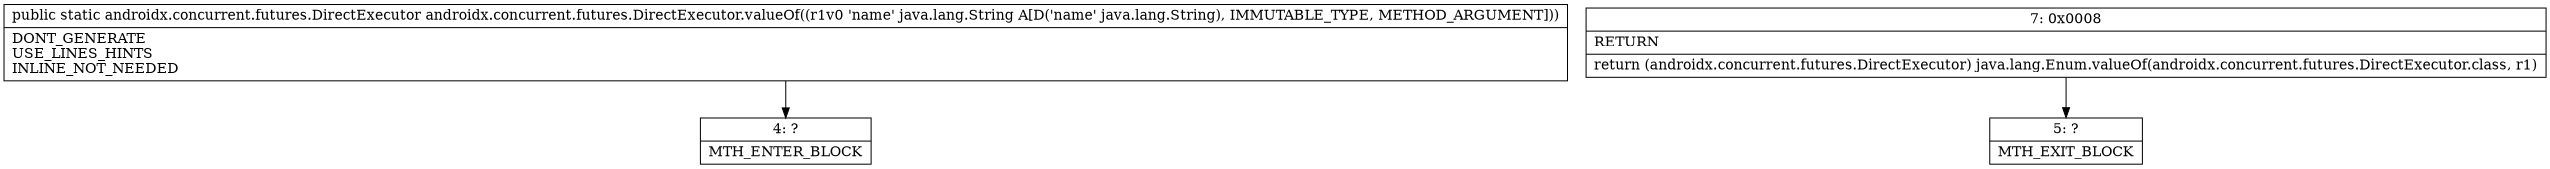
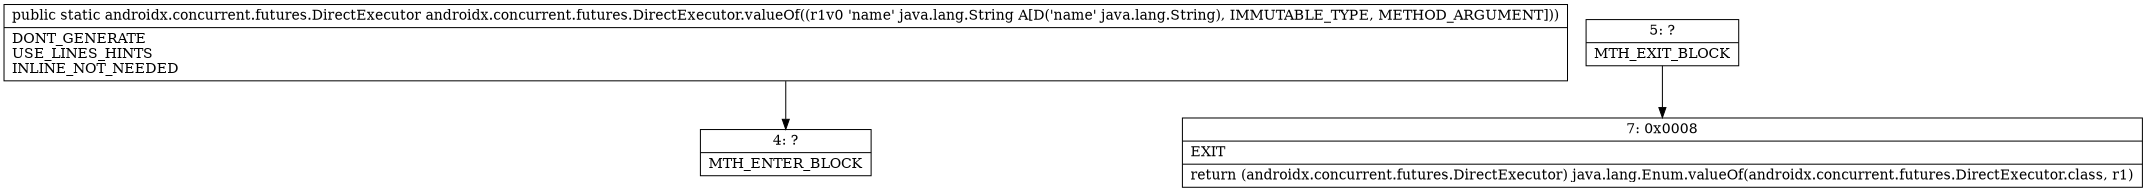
node "7: 0x0008": text "RETURN" -> "EXIT"
edge "7: 0x0008" -> "5: ?": reversed
